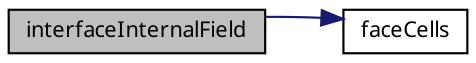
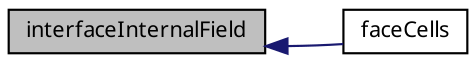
edge "interfaceInternalField" -> "faceCells": reversed
